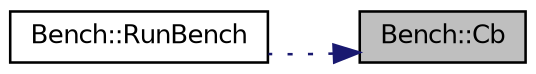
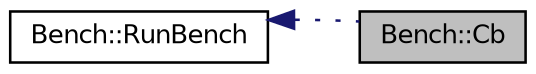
edge "Bench::RunBench" -> "Bench::Cb": reversed
